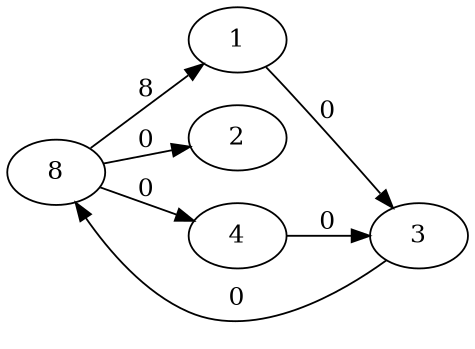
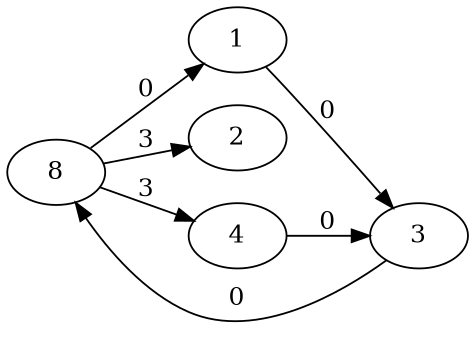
edge "8" -> "1": label "8" -> "0"
edge "8" -> "2": label "0" -> "3"
edge "8" -> "4": label "0" -> "3"
